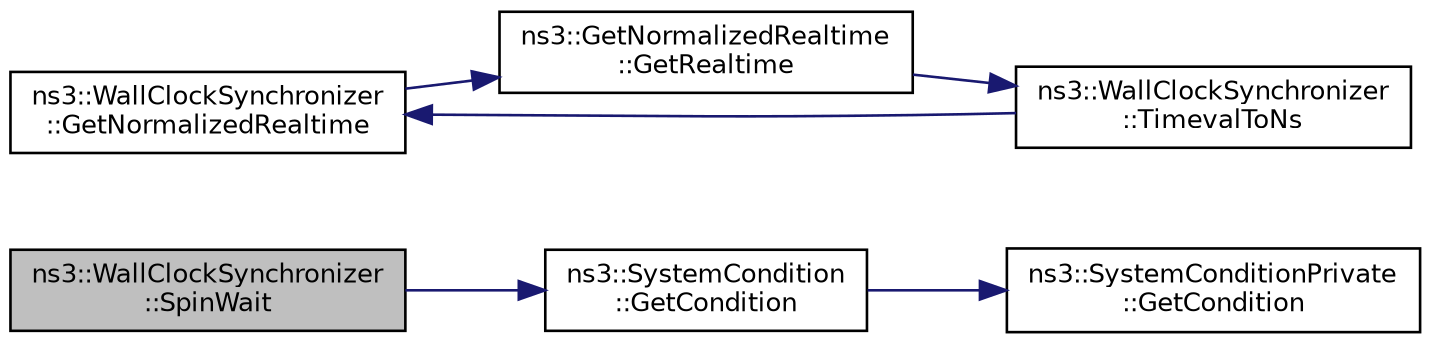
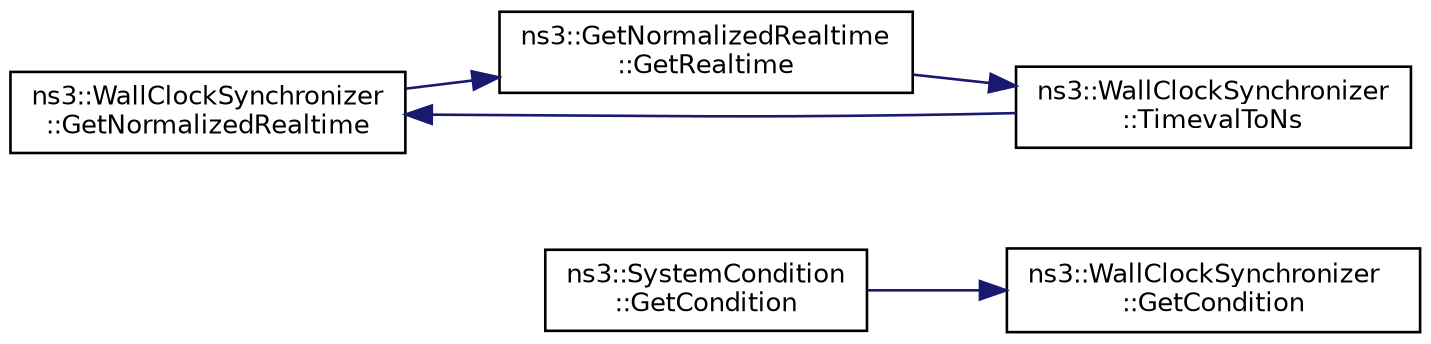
node "ns3::WallClockSynchronizer ::SpinWait": removed
node "ns3::SystemConditionPrivate ::GetCondition": label "ns3::SystemConditionPrivate ::GetCondition" -> "ns3::WallClockSynchronizer ::GetCondition"
